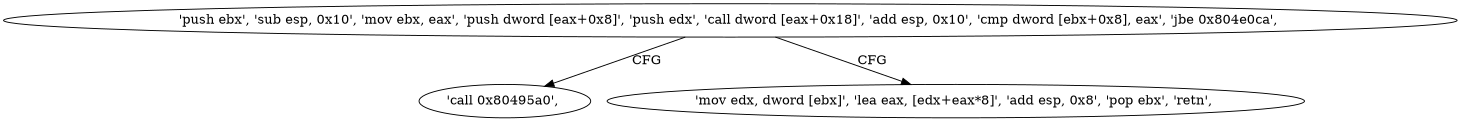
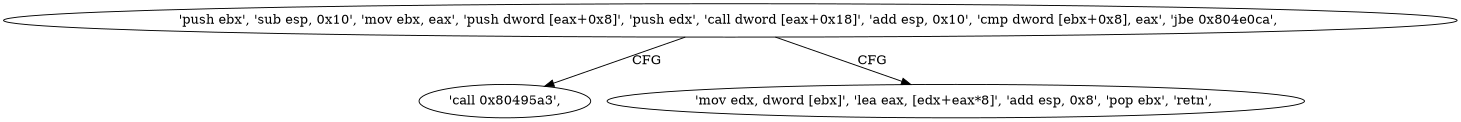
node "'call 0x80495a0',": label "'call 0x80495a0'," -> "'call 0x80495a3',"
